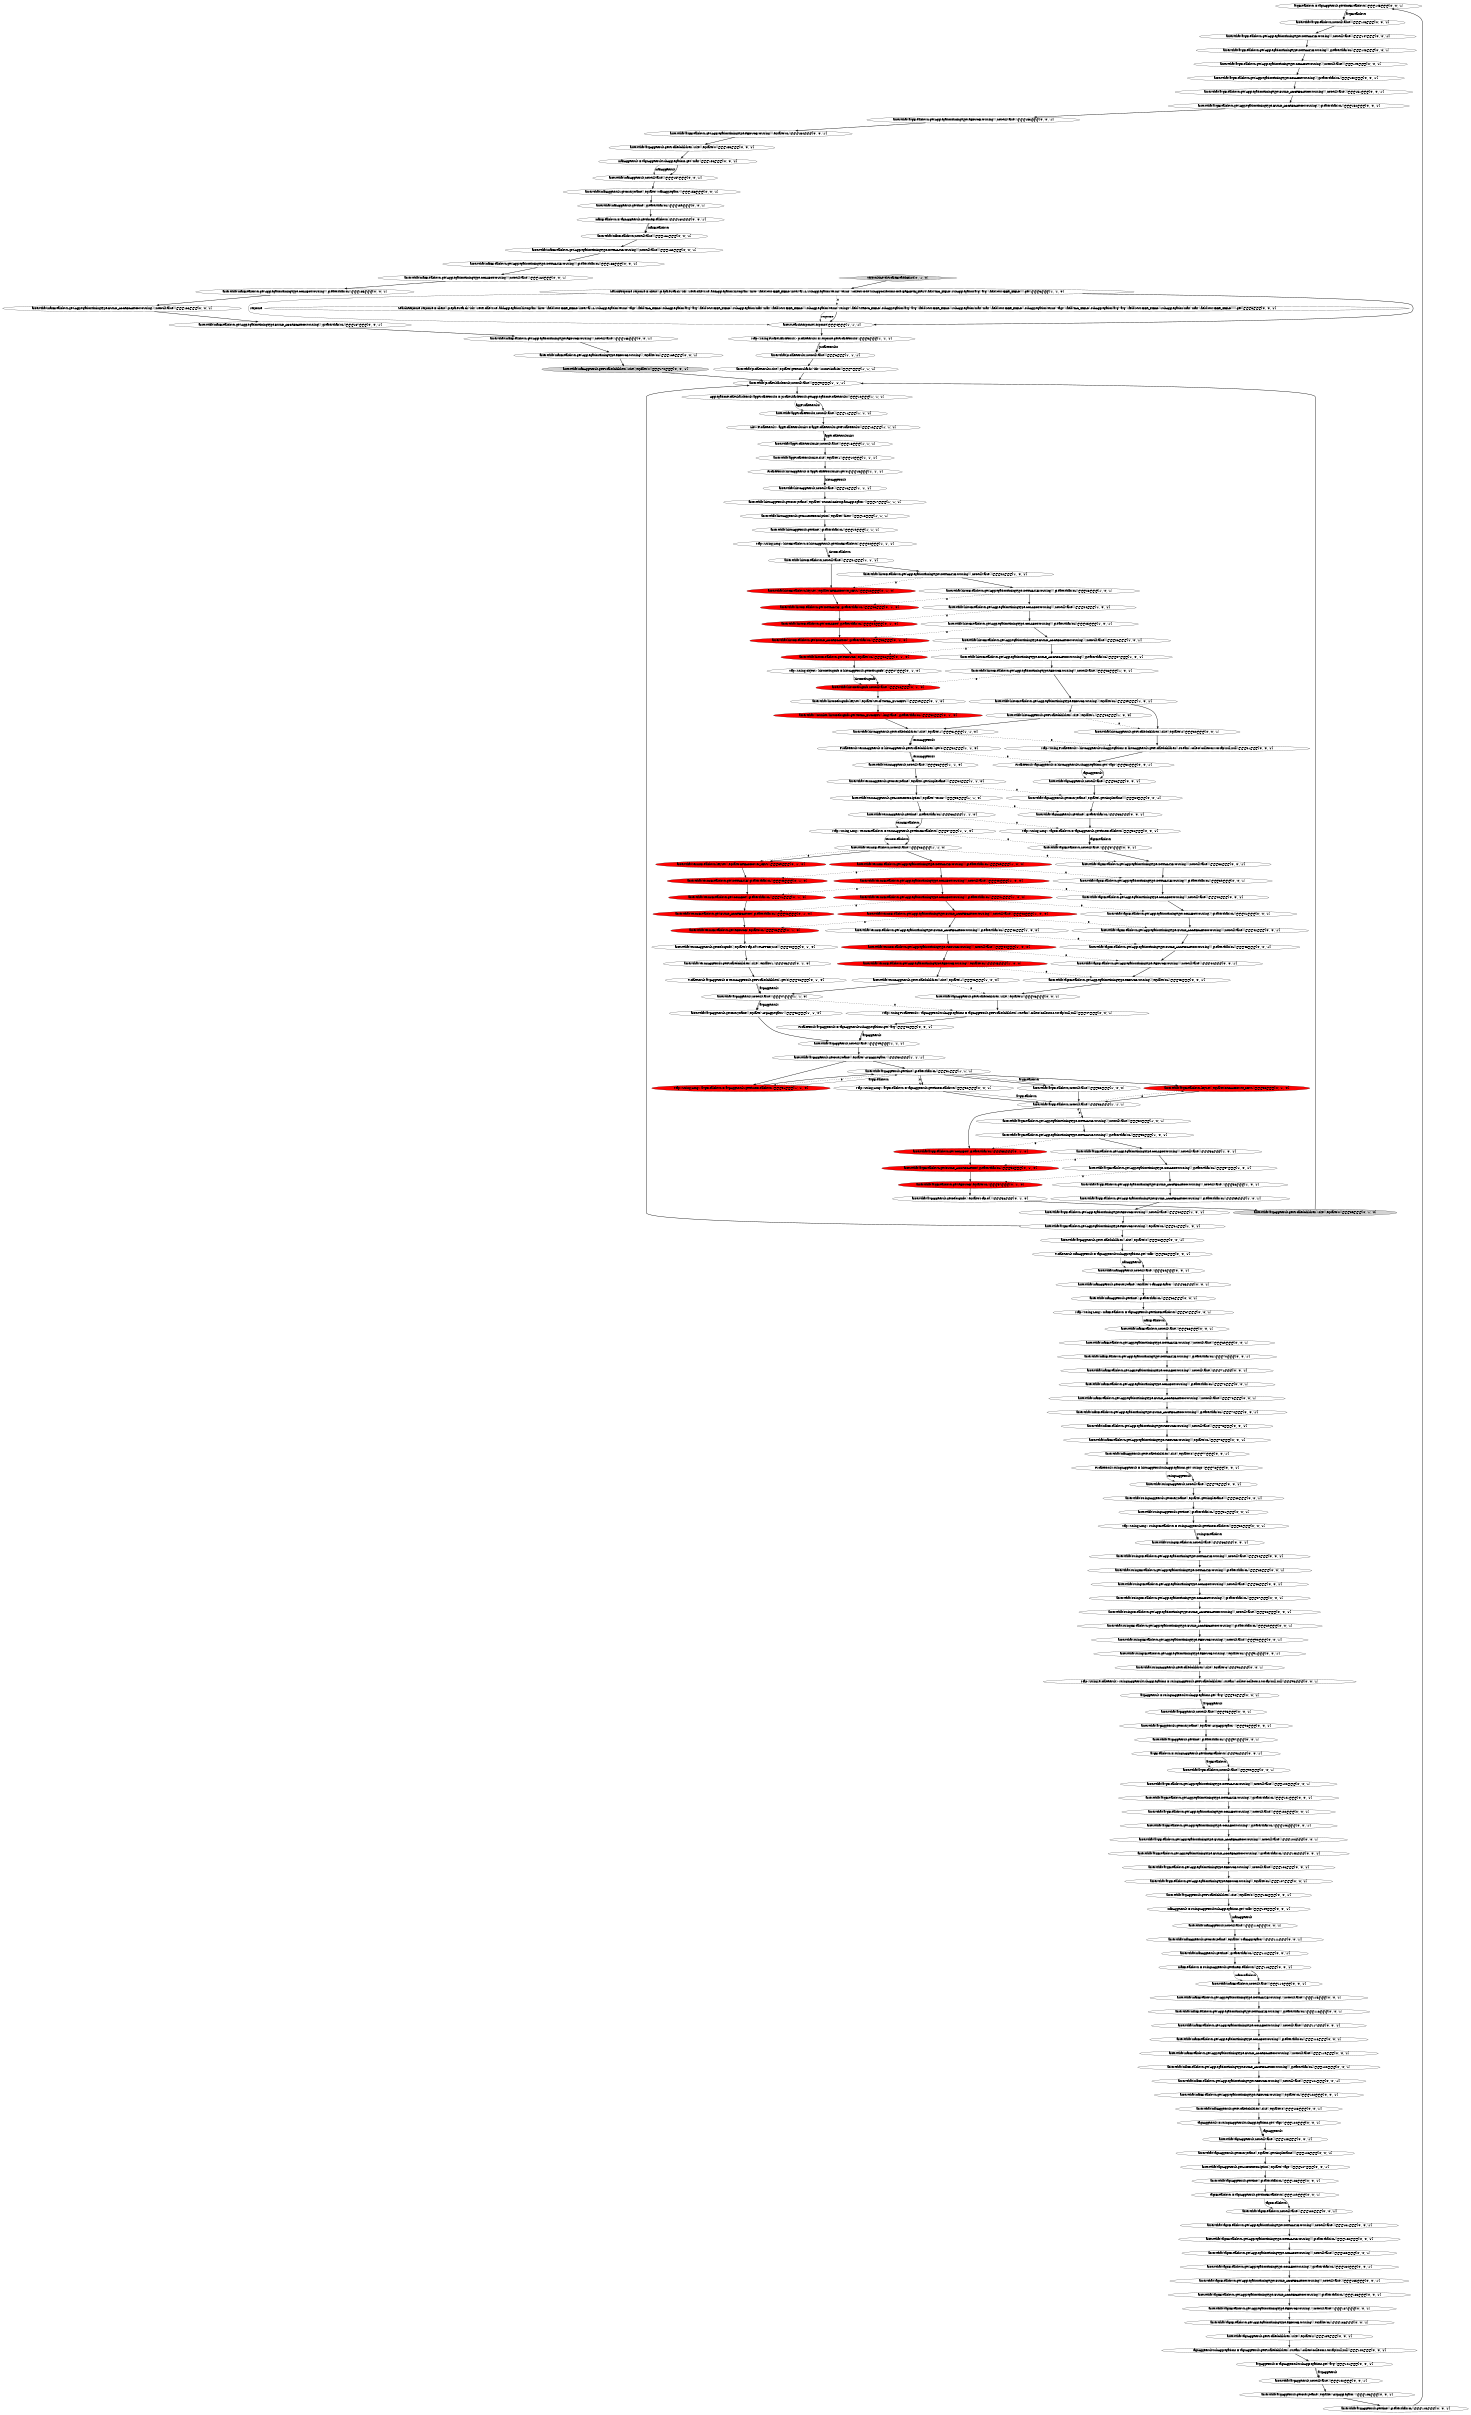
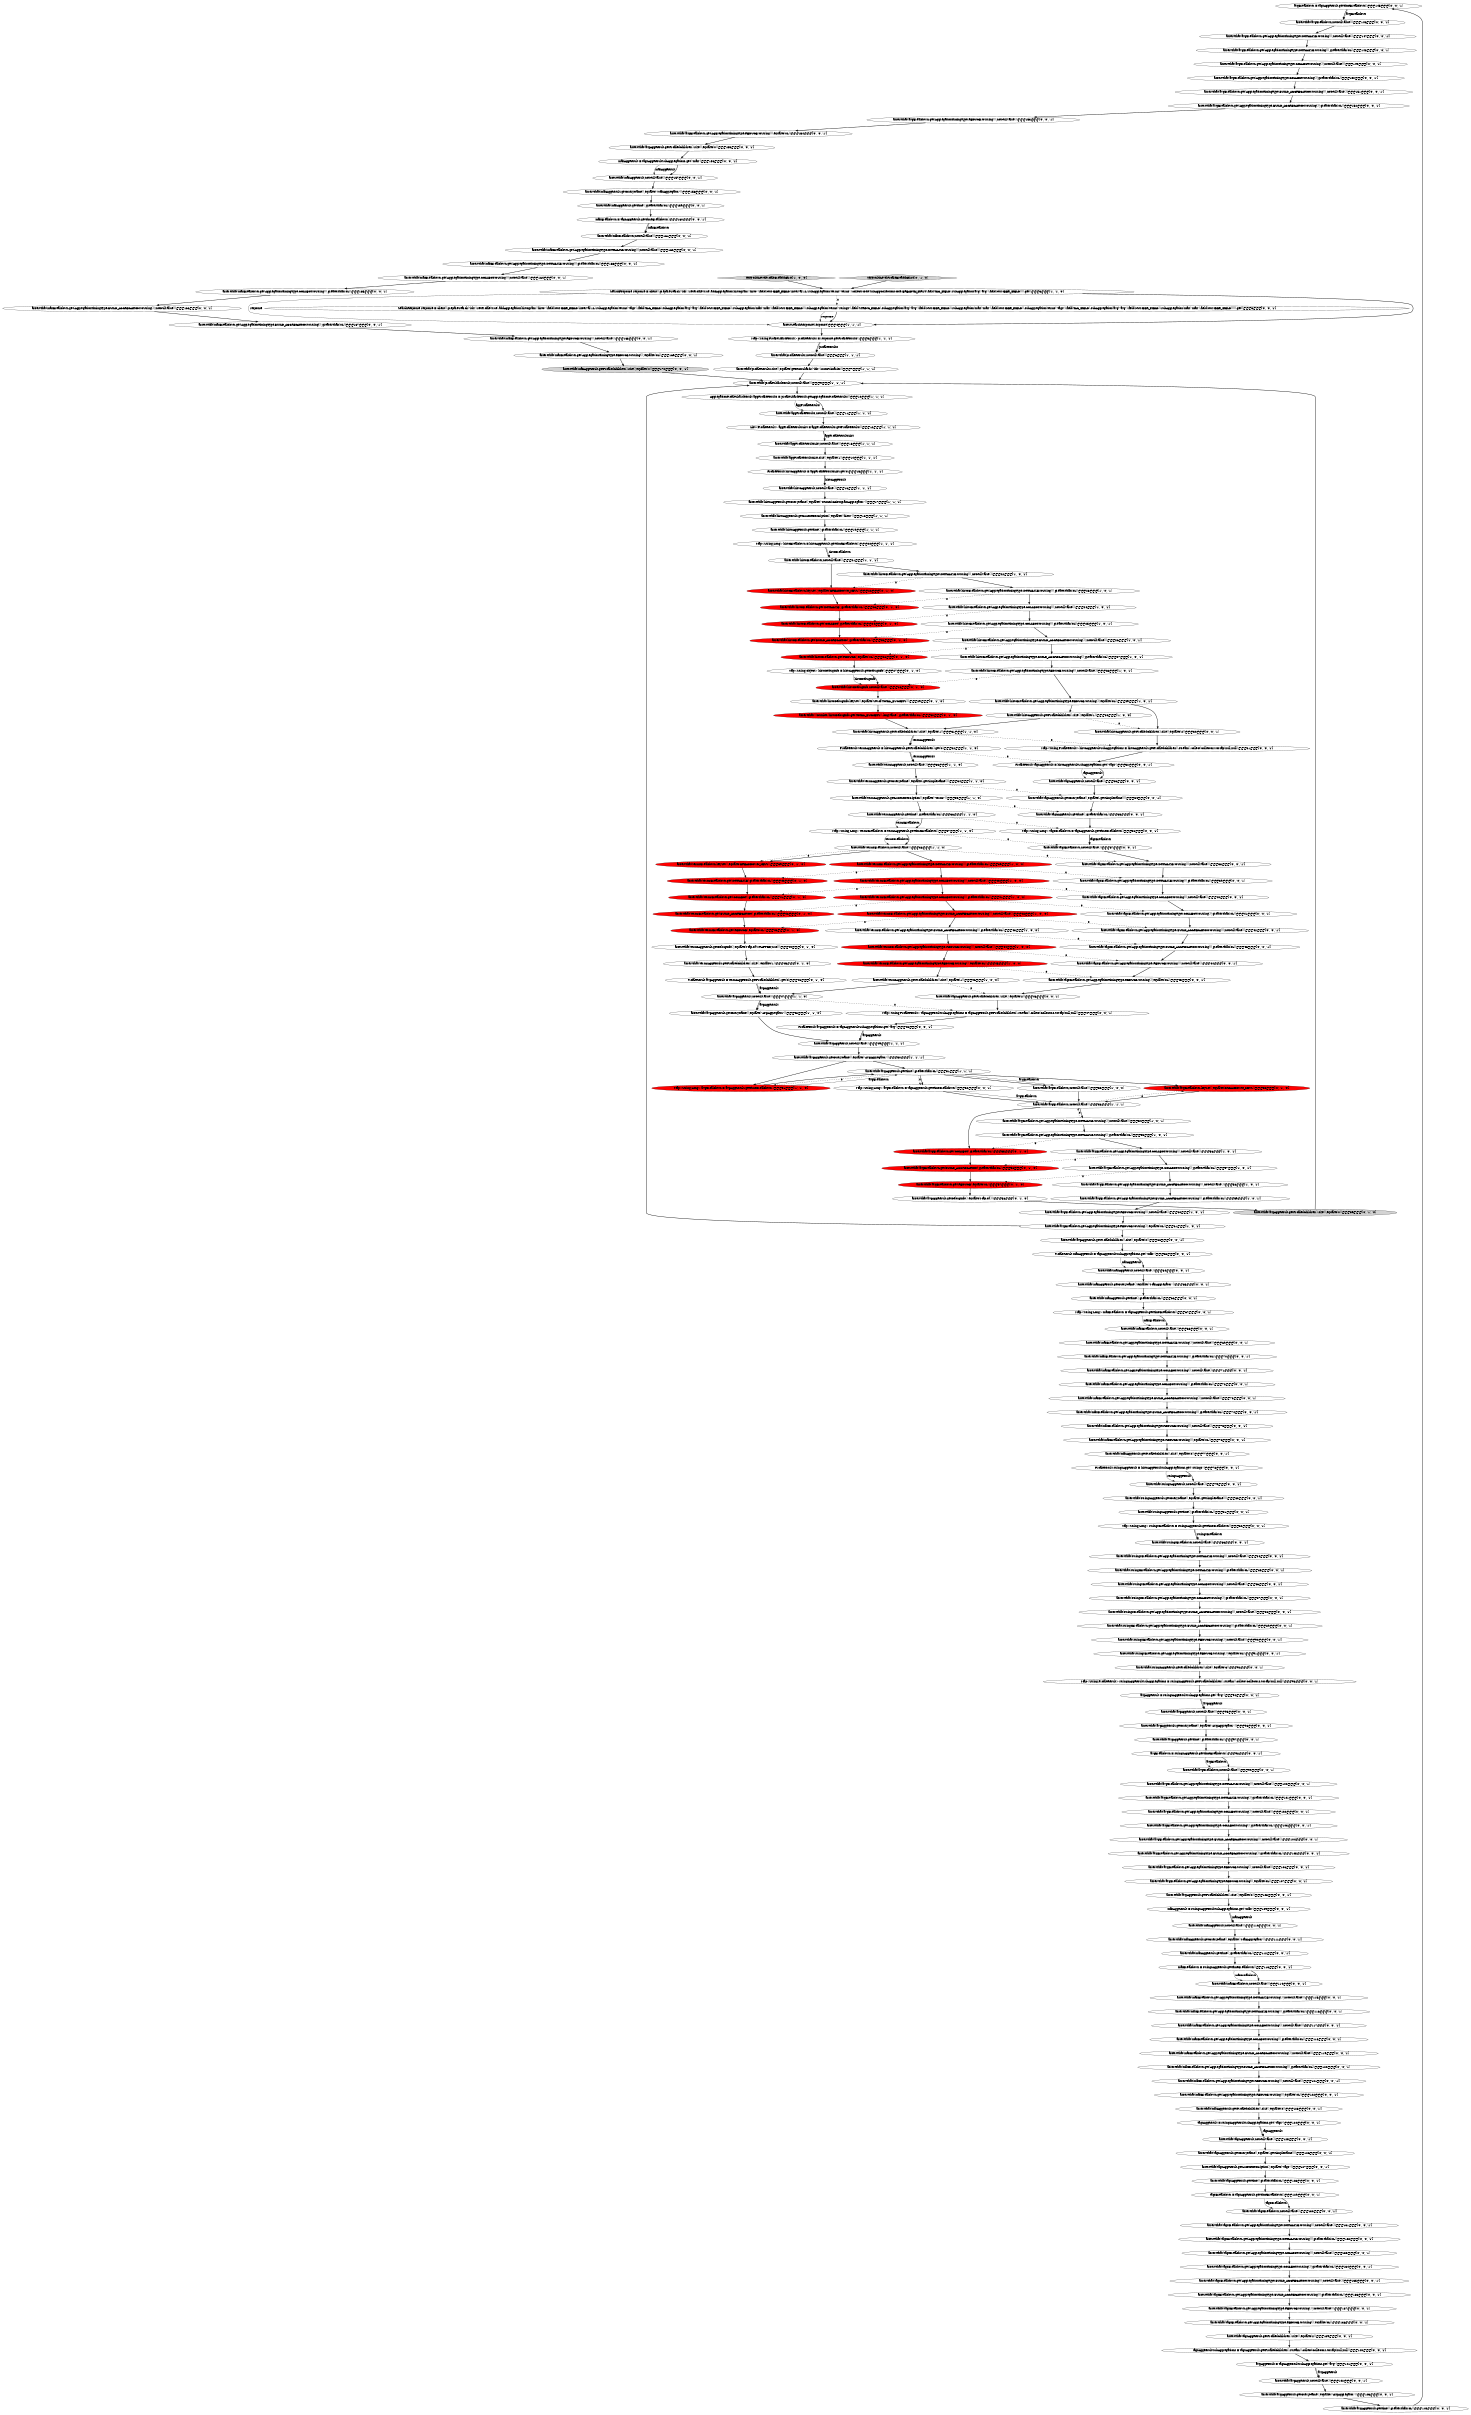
node "testMultiLevelProfileBreadthFirst['1', '0', '0']": added
